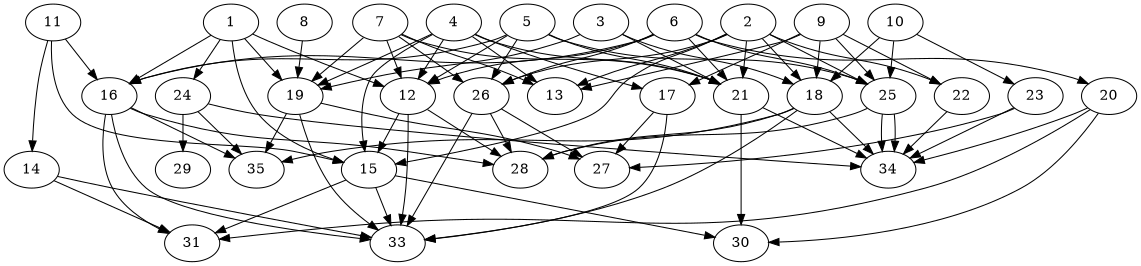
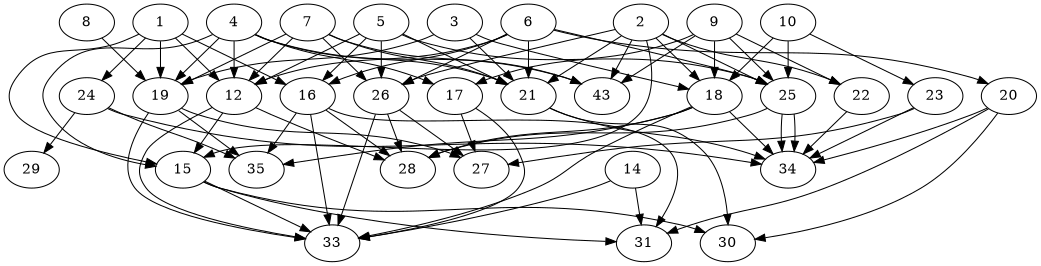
node "11": removed
node "13": label "13" -> "43"
